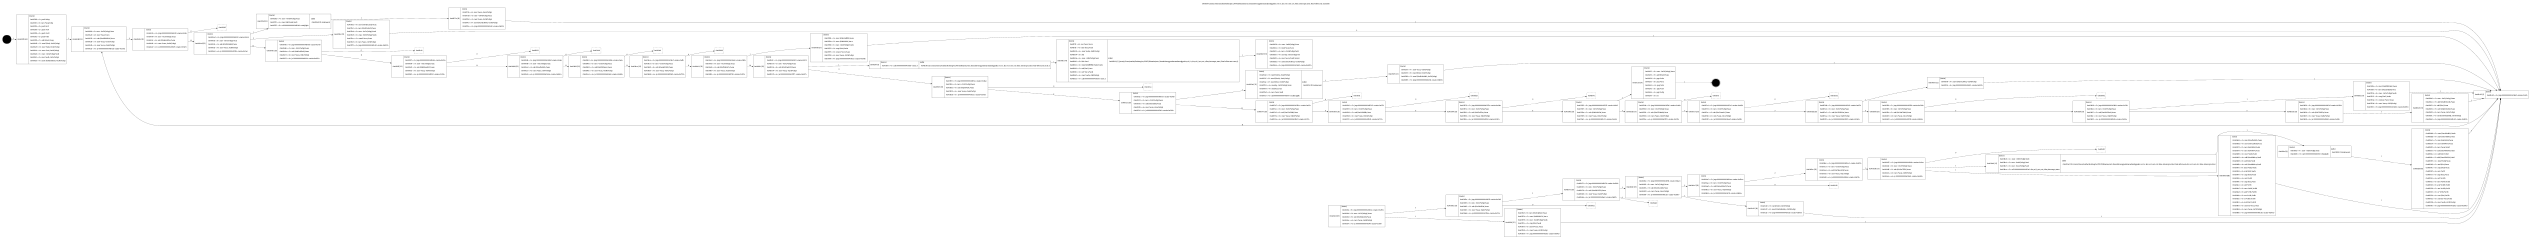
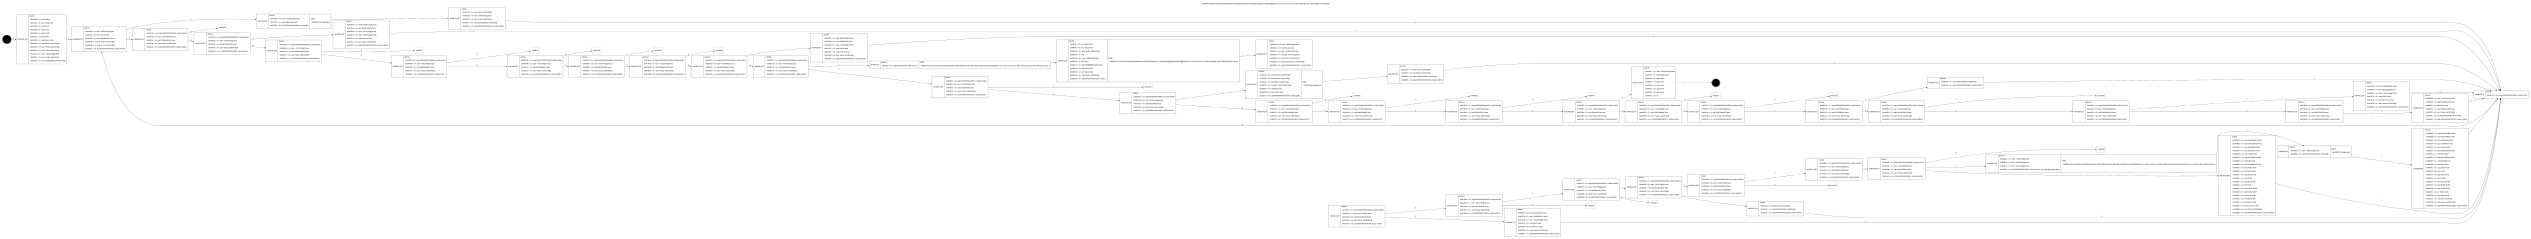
edge "0x40144d [25]" -> "0x40172d [13]": now "0x40141d [23]" -> "0x40172d [13]"
